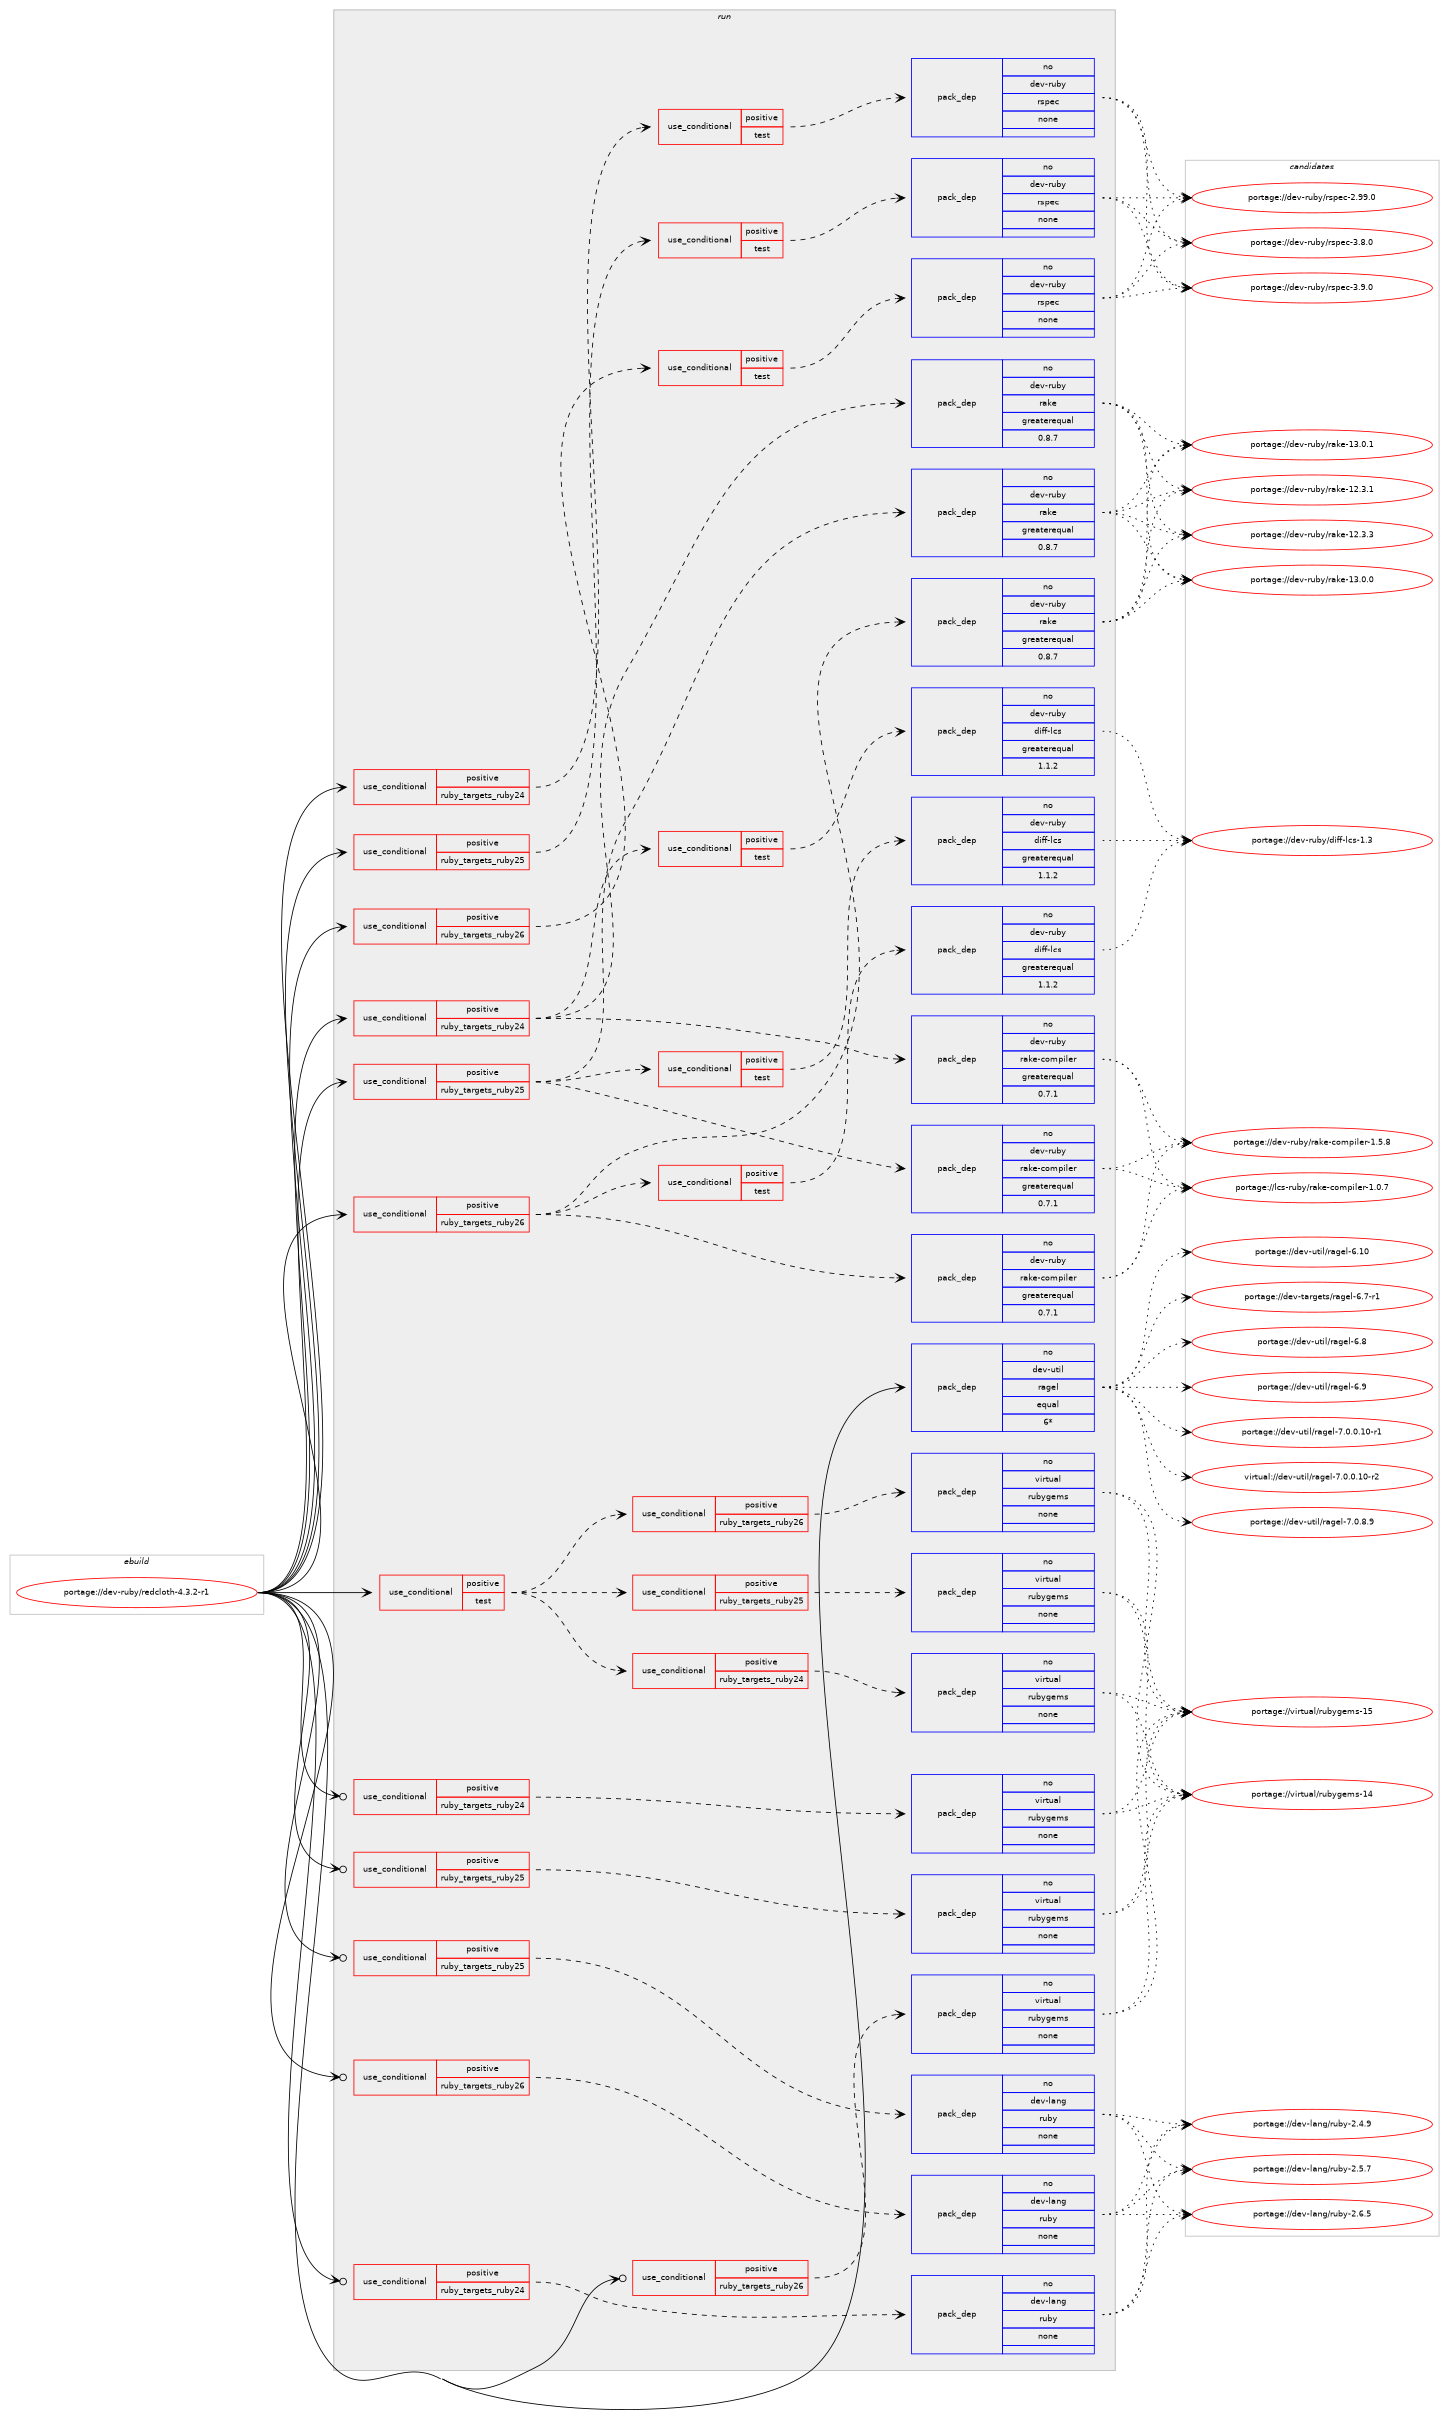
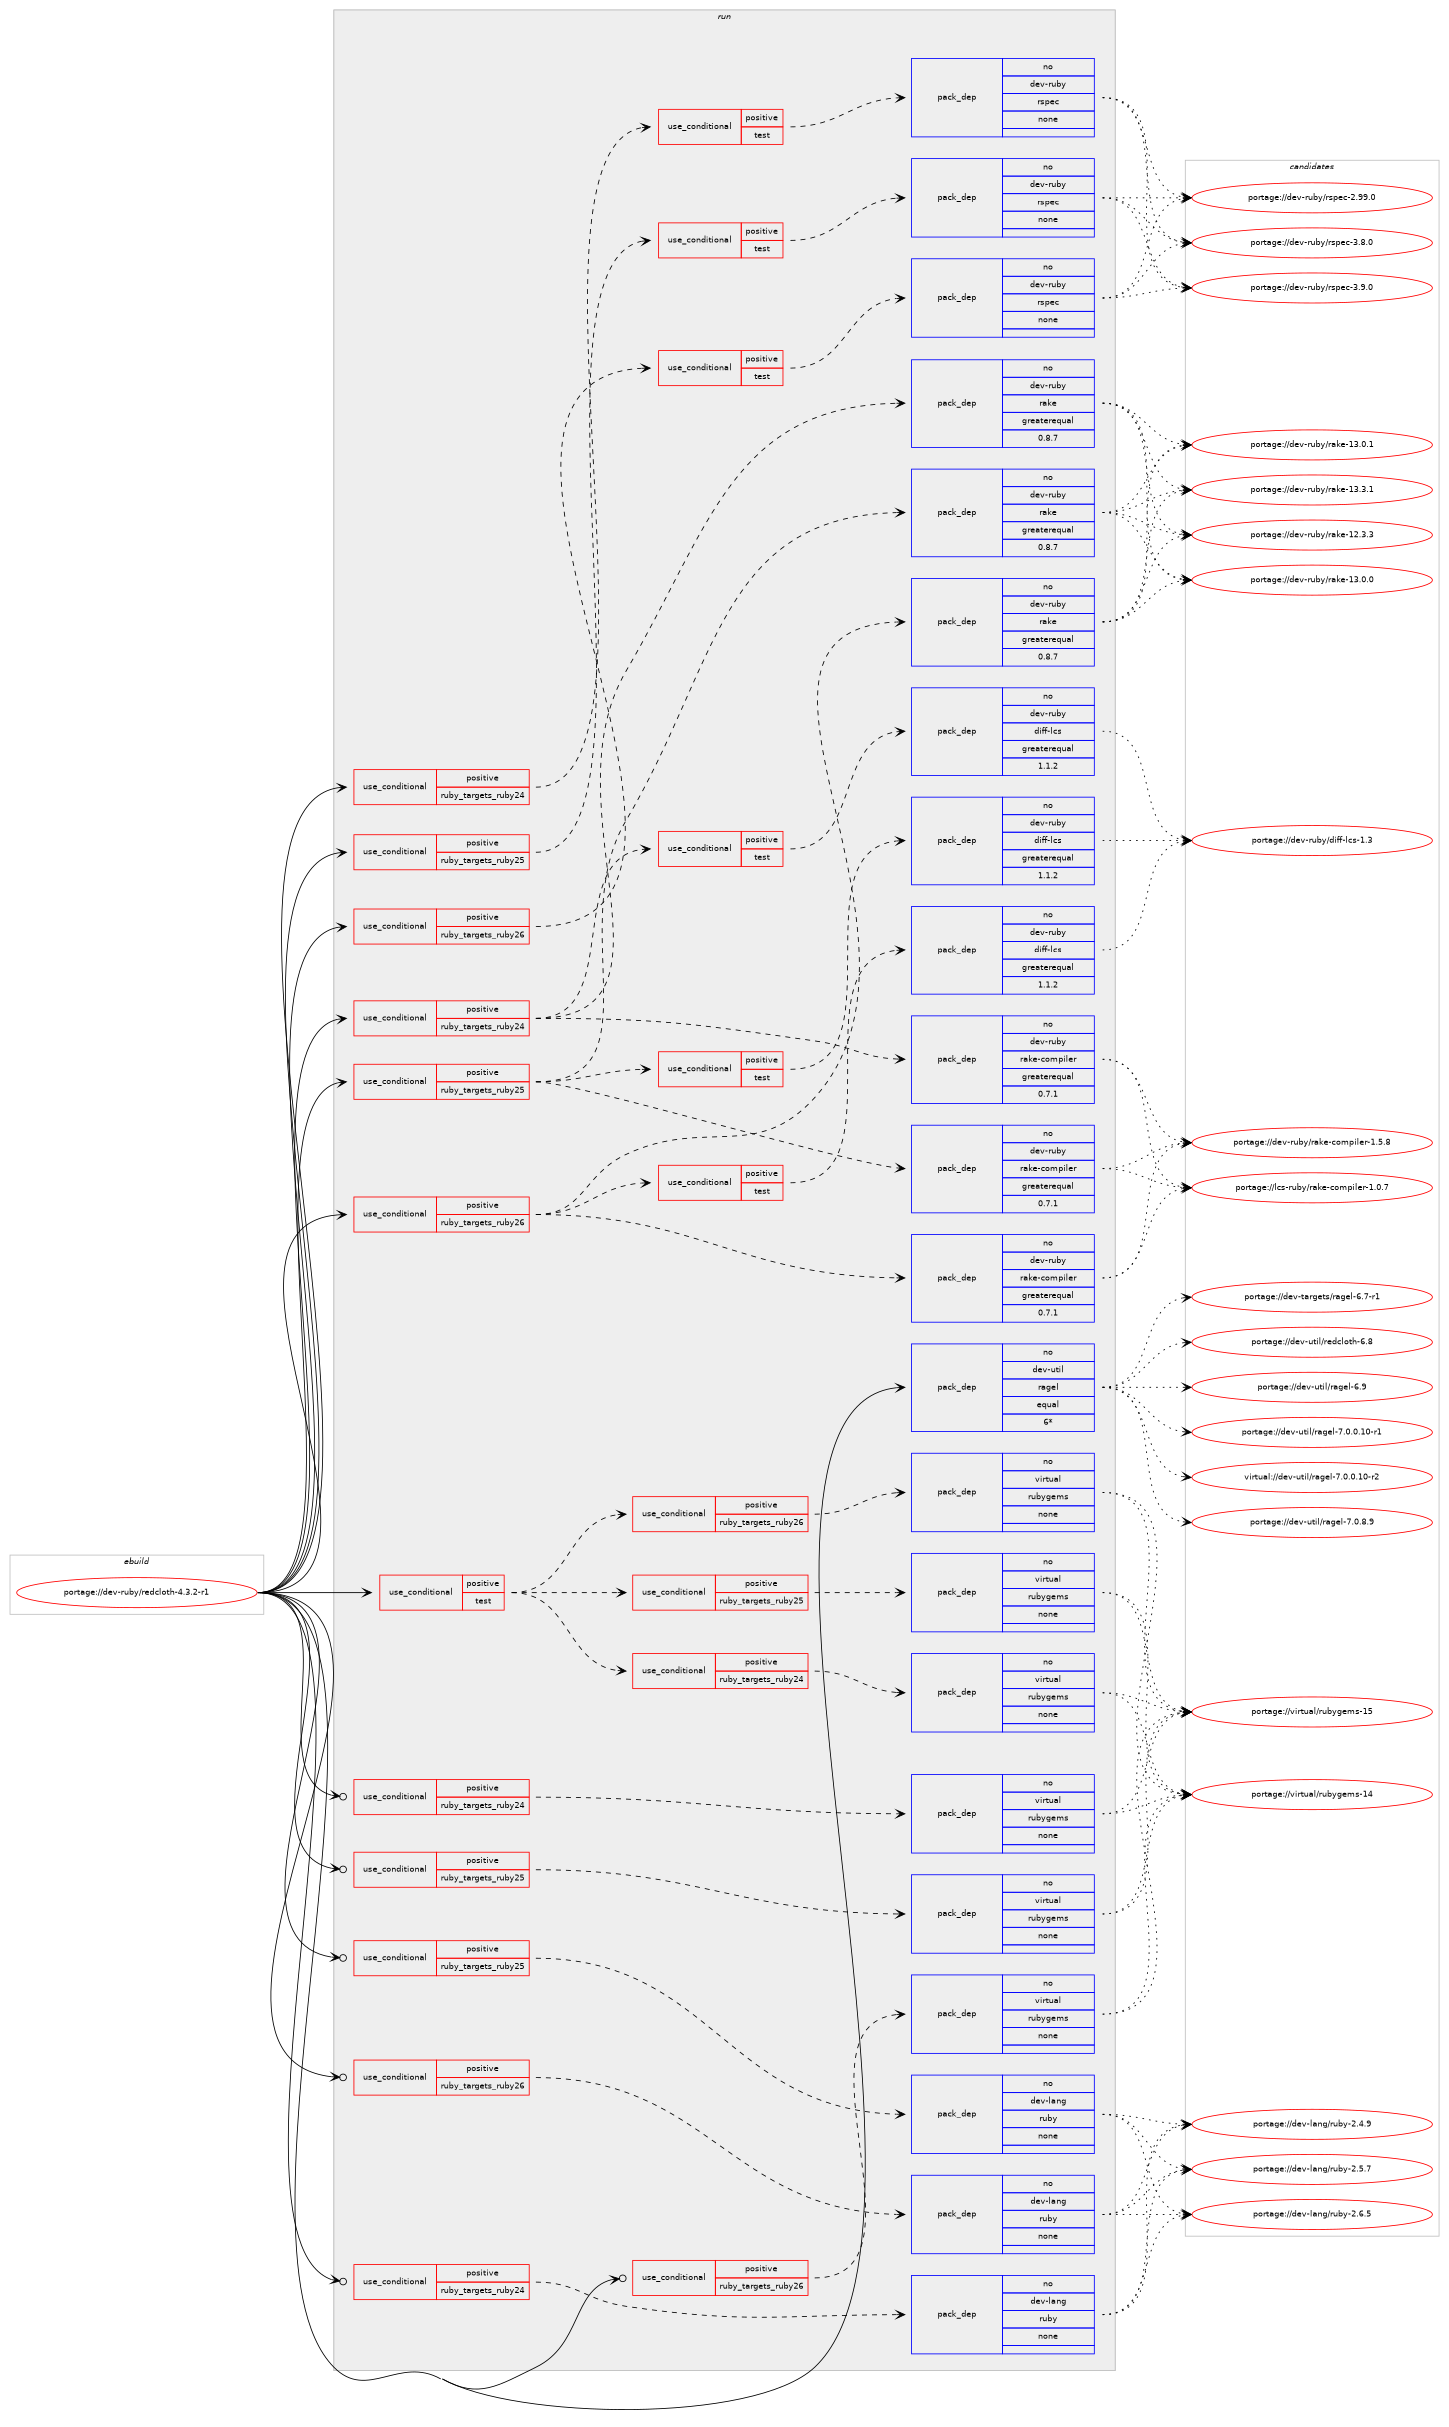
node "portage://dev-ruby/rake-12.3.1": label "portage://dev-ruby/rake-12.3.1" -> "portage://dev-ruby/rake-13.3.1"
node "portage://dev-util/ragel-6.10": removed
node "portage://dev-util/ragel-6.8": label "portage://dev-util/ragel-6.8" -> "portage://dev-util/redcloth-6.8"
